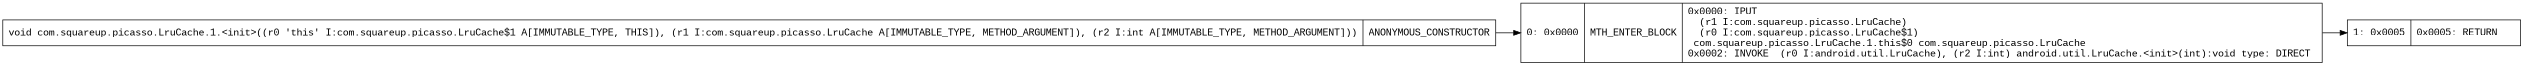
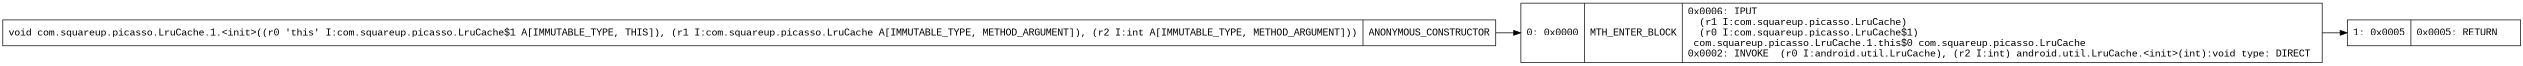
node "0: 0x0000": text "0x0000: IPUT" -> "0x0006: IPUT"
